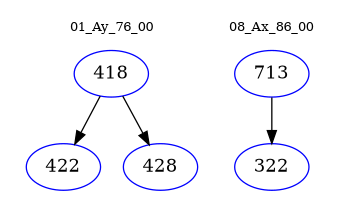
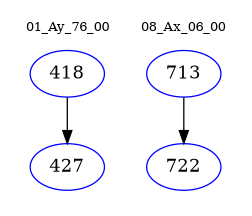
cluster "08_Ax_86_00": label "08_Ax_86_00" -> "08_Ax_06_00"
node "422": removed
node "428": label "428" -> "427"
node "322": label "322" -> "722"
